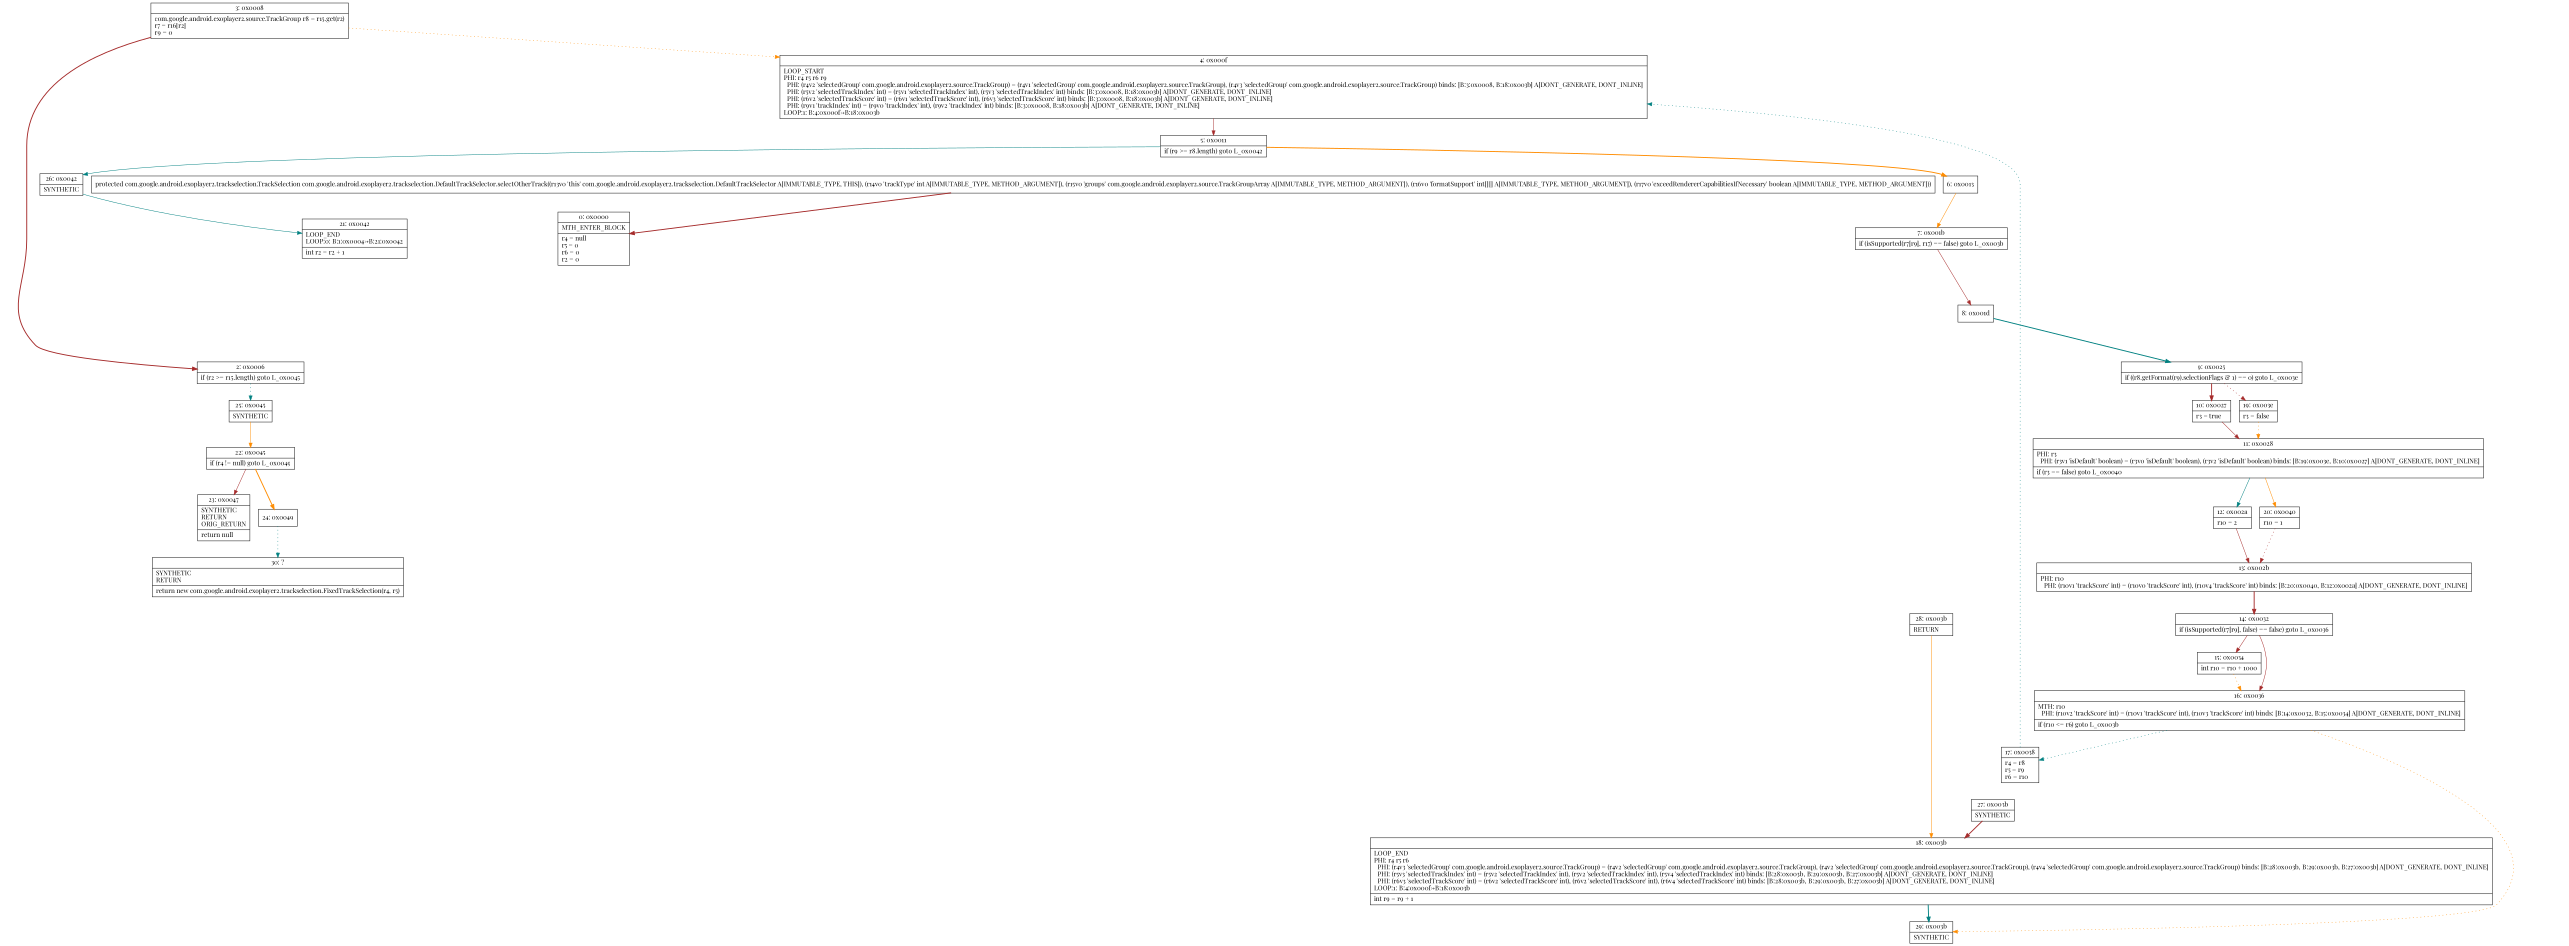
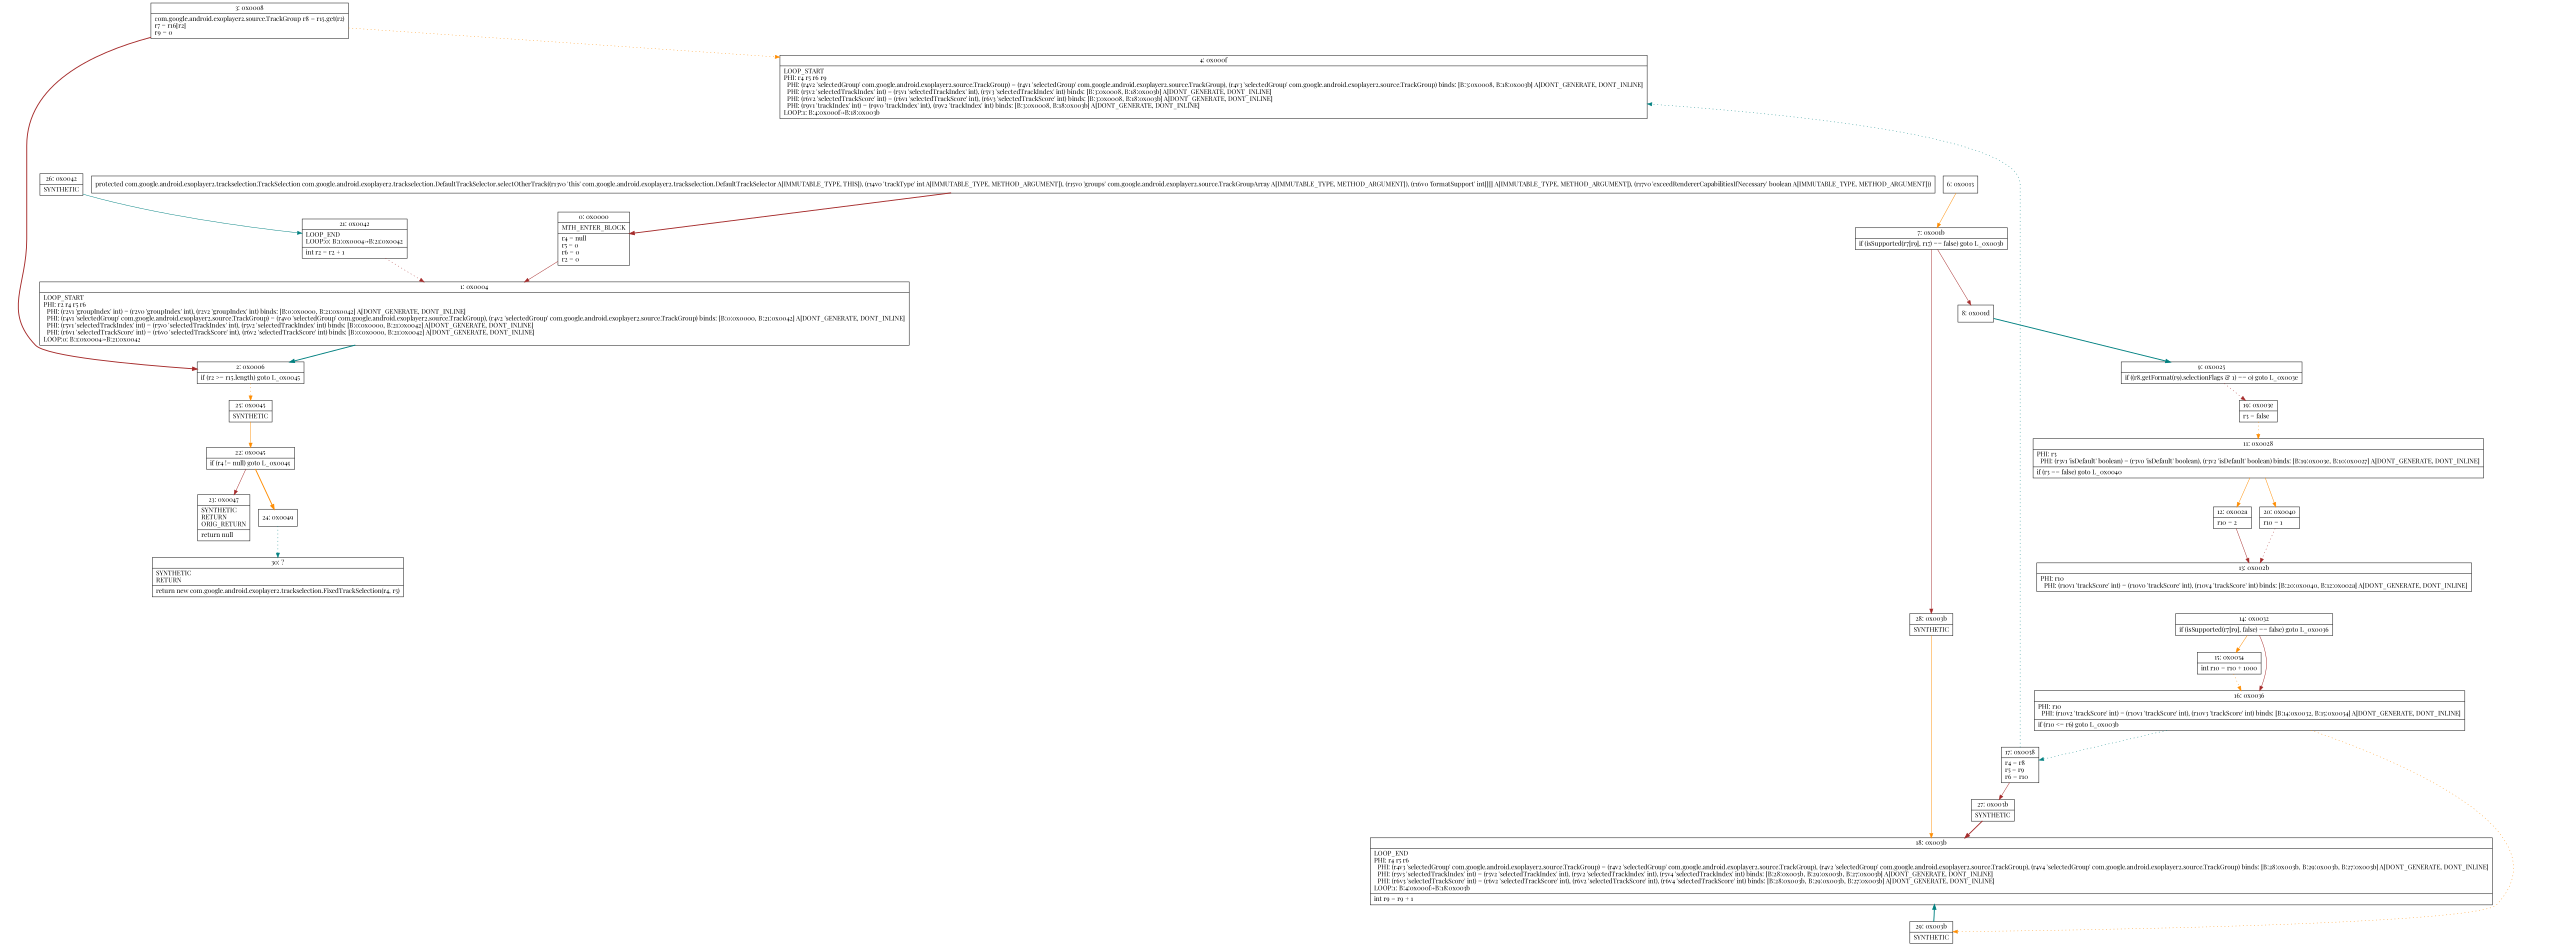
node "5: 0x0011": removed
node "1: 0x0004": added
edge "2: 0x0006" -> "25: 0x0045": color teal -> darkorange
node "10: 0x0027": removed
edge "7: 0x001b" -> "28: 0x003b": added
edge "11: 0x0028" -> "12: 0x002a": color teal -> darkorange
edge "13: 0x002b" -> "14: 0x0032": removed
node "28: 0x003b": text "RETURN" -> "SYNTHETIC"
edge "14: 0x0032" -> "15: 0x0034": color brown -> darkorange
node "16: 0x0036": text "MTH: r10" -> "PHI: r10"
edge "17: 0x0038" -> "27: 0x003b": added
edge "18: 0x003b" -> "29: 0x003b": reversed
